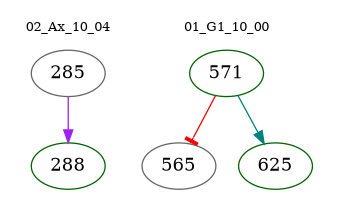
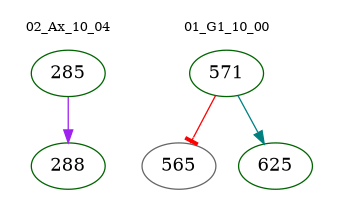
node "285": color gray40 -> darkgreen
